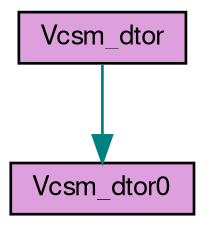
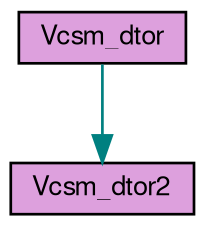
node "Vcsm_dtor0": label "Vcsm_dtor0" -> "Vcsm_dtor2"
